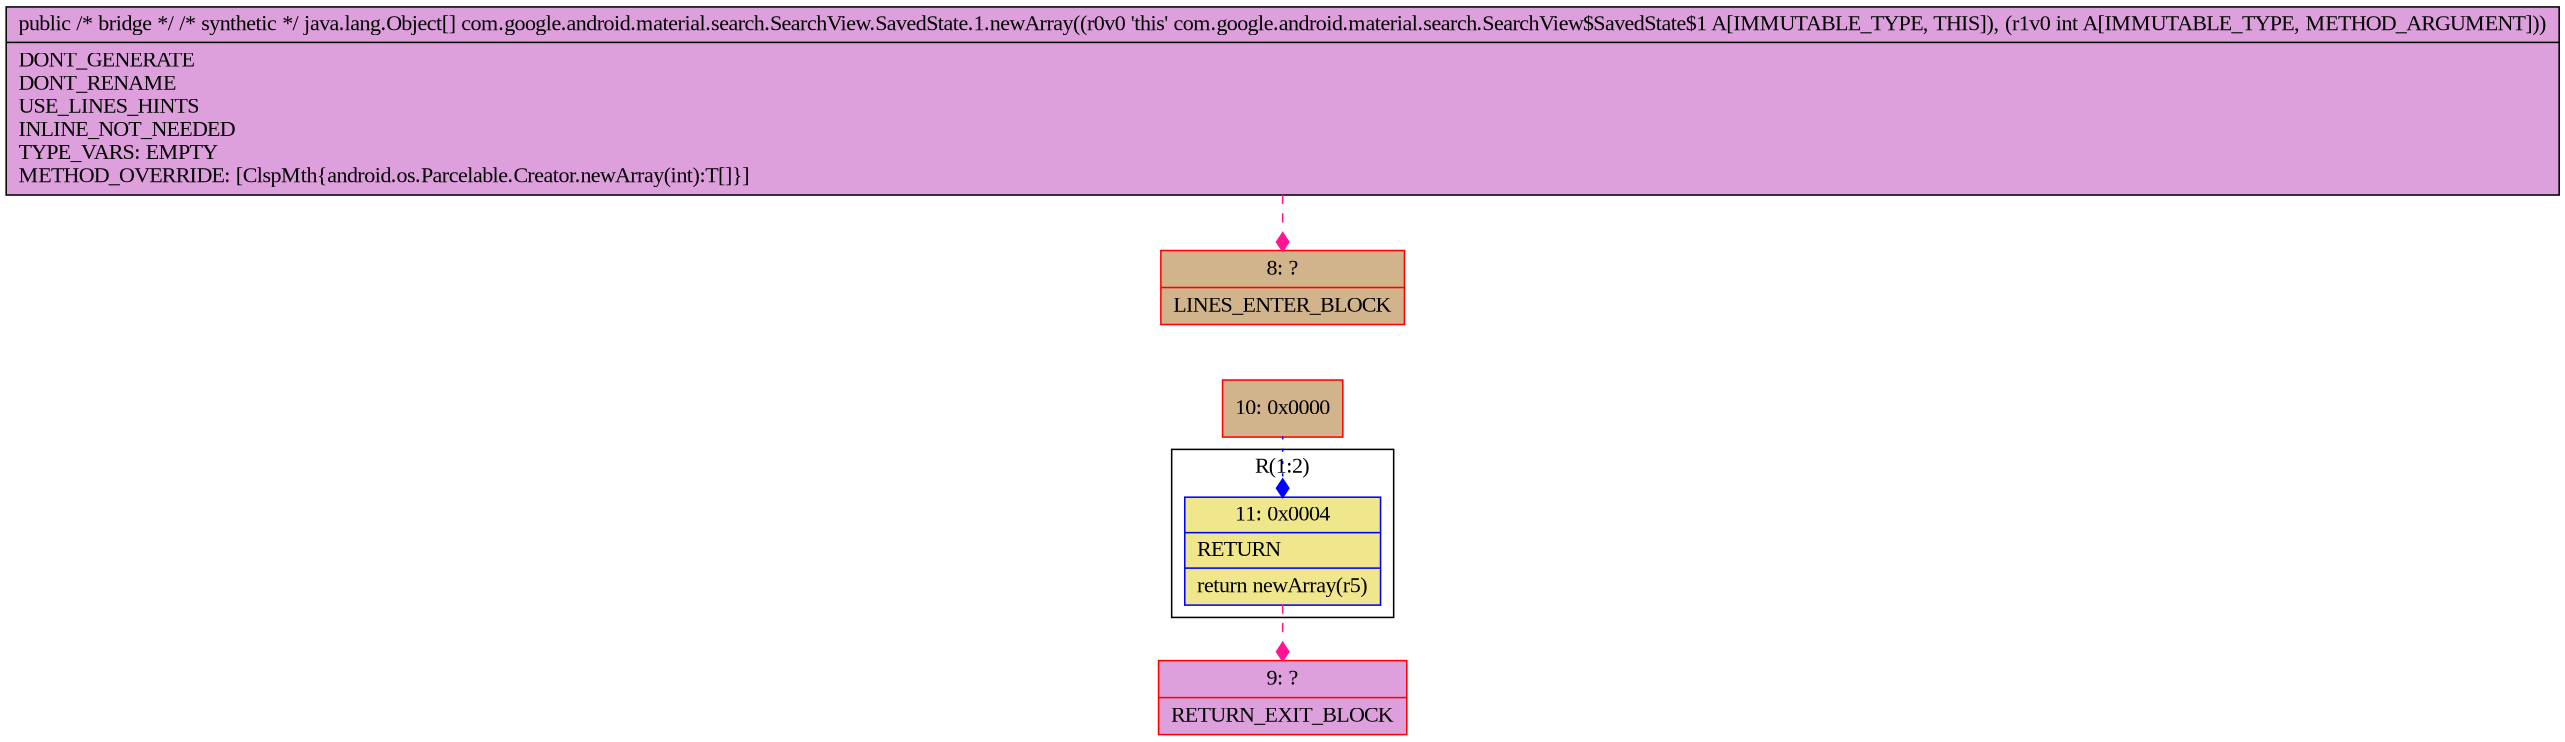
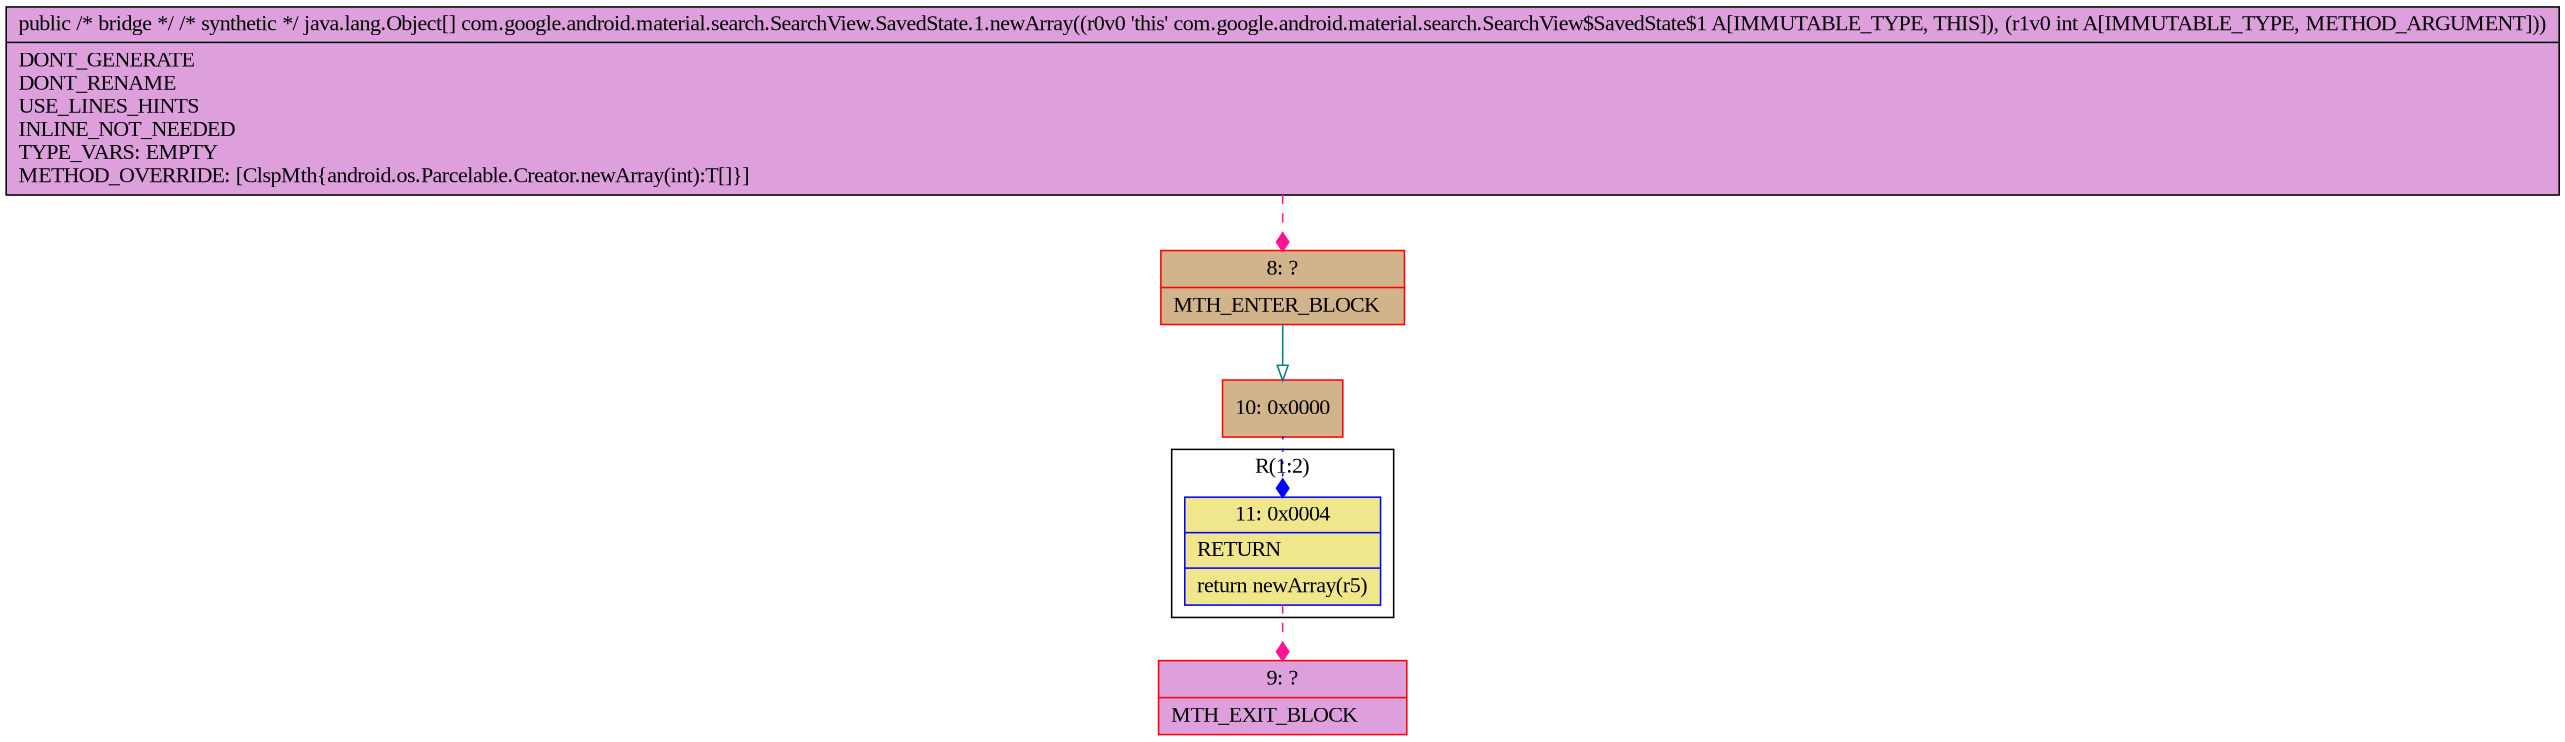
node "8: ?": text "LINES_ENTER_BLOCK" -> "MTH_ENTER_BLOCK"
edge "8: ?" -> "10: 0x0000": added
node "9: ?": text "RETURN_EXIT_BLOCK" -> "MTH_EXIT_BLOCK"
